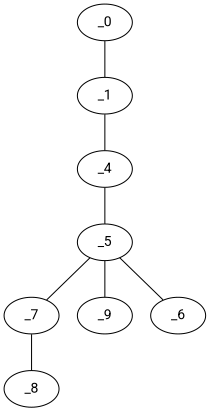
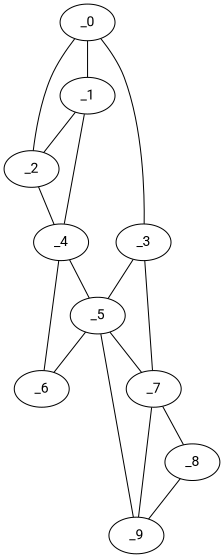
node "_2": added
node "_3": added
edge "_4" -- "_6": added
edge "_7" -- "_9": added
edge "_8" -- "_9": added
